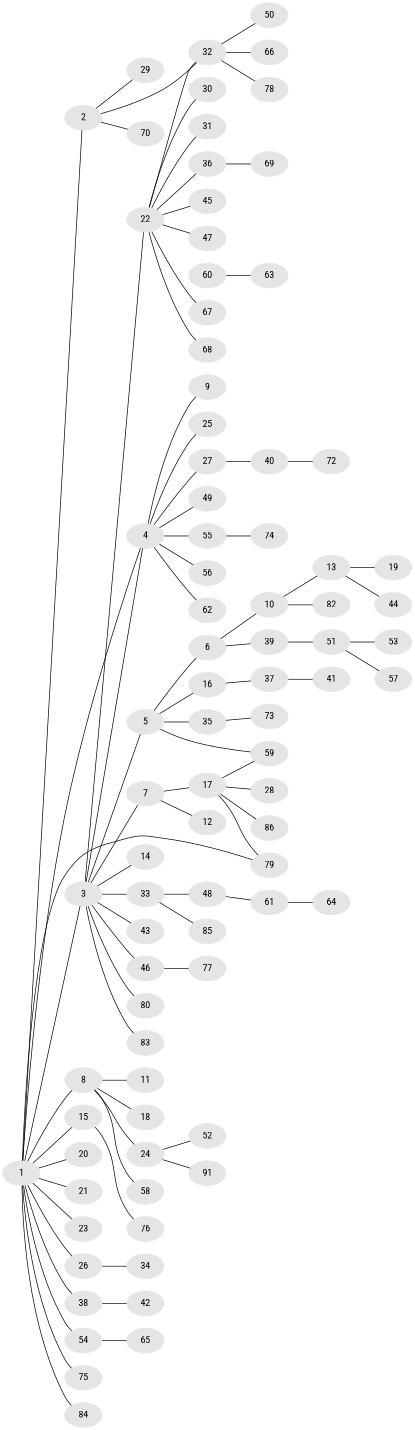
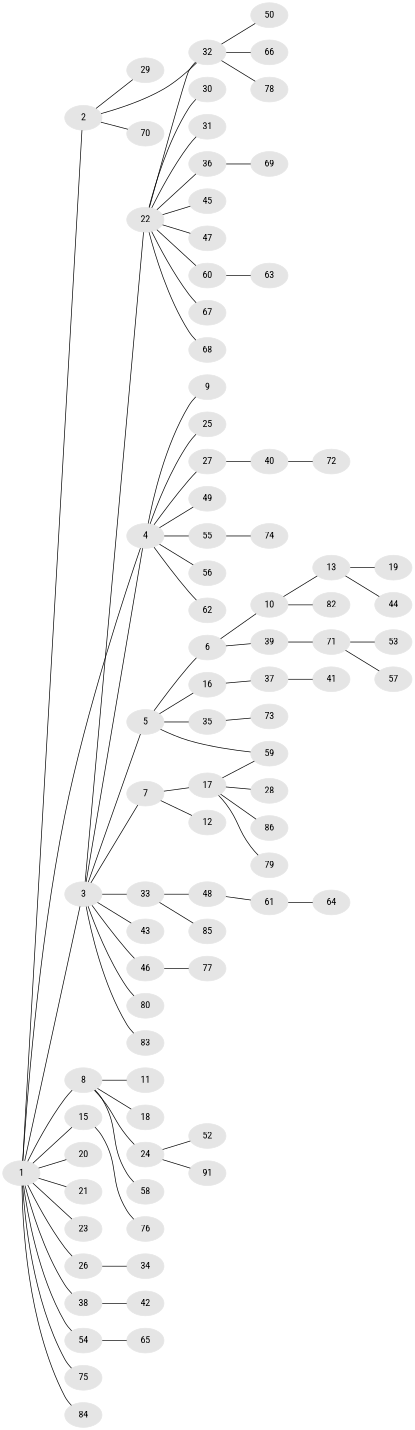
edge "22" -- "60": added
node "51": label "51" -> "71"
node "14": removed
edge "79" -- "1": removed
